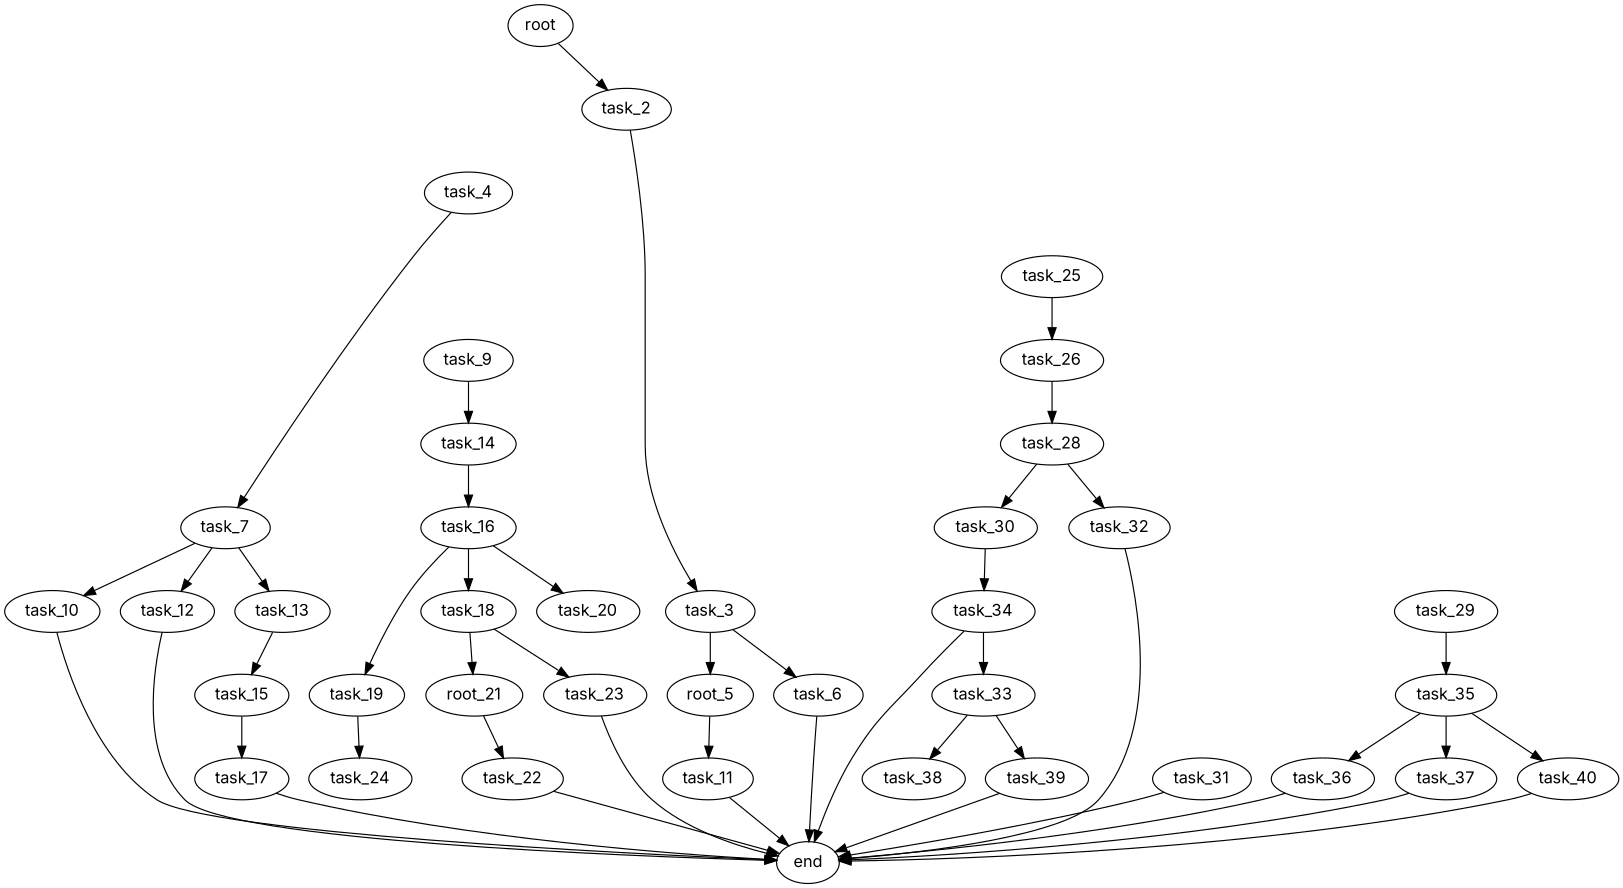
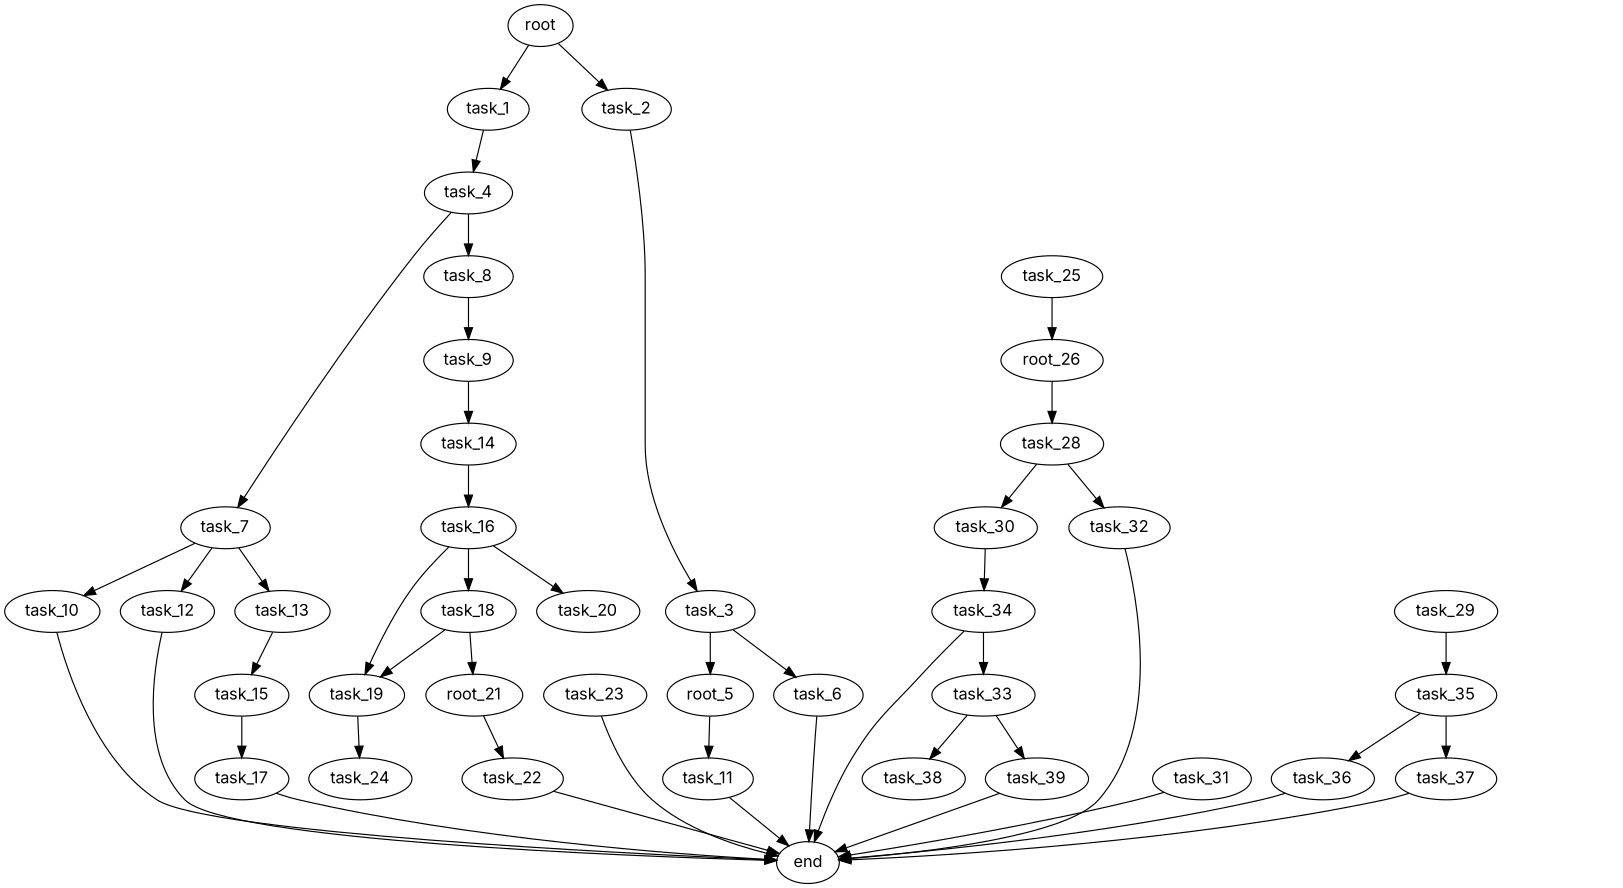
node "task_1": added
node "task_8": added
node "task_26": label "task_26" -> "root_26"
edge "task_18" -> "task_23": now "task_18" -> "task_19"
node "task_40": removed
